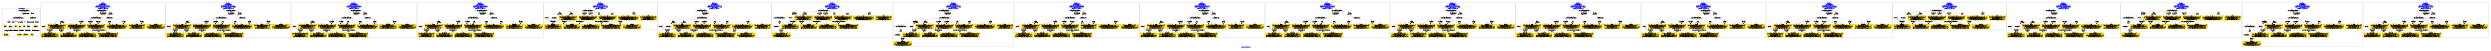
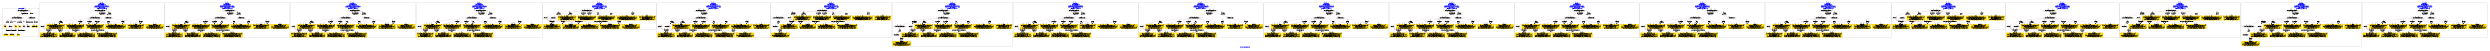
node "image_url": label "image_url" -> "image_image"
node "nationality": removed
